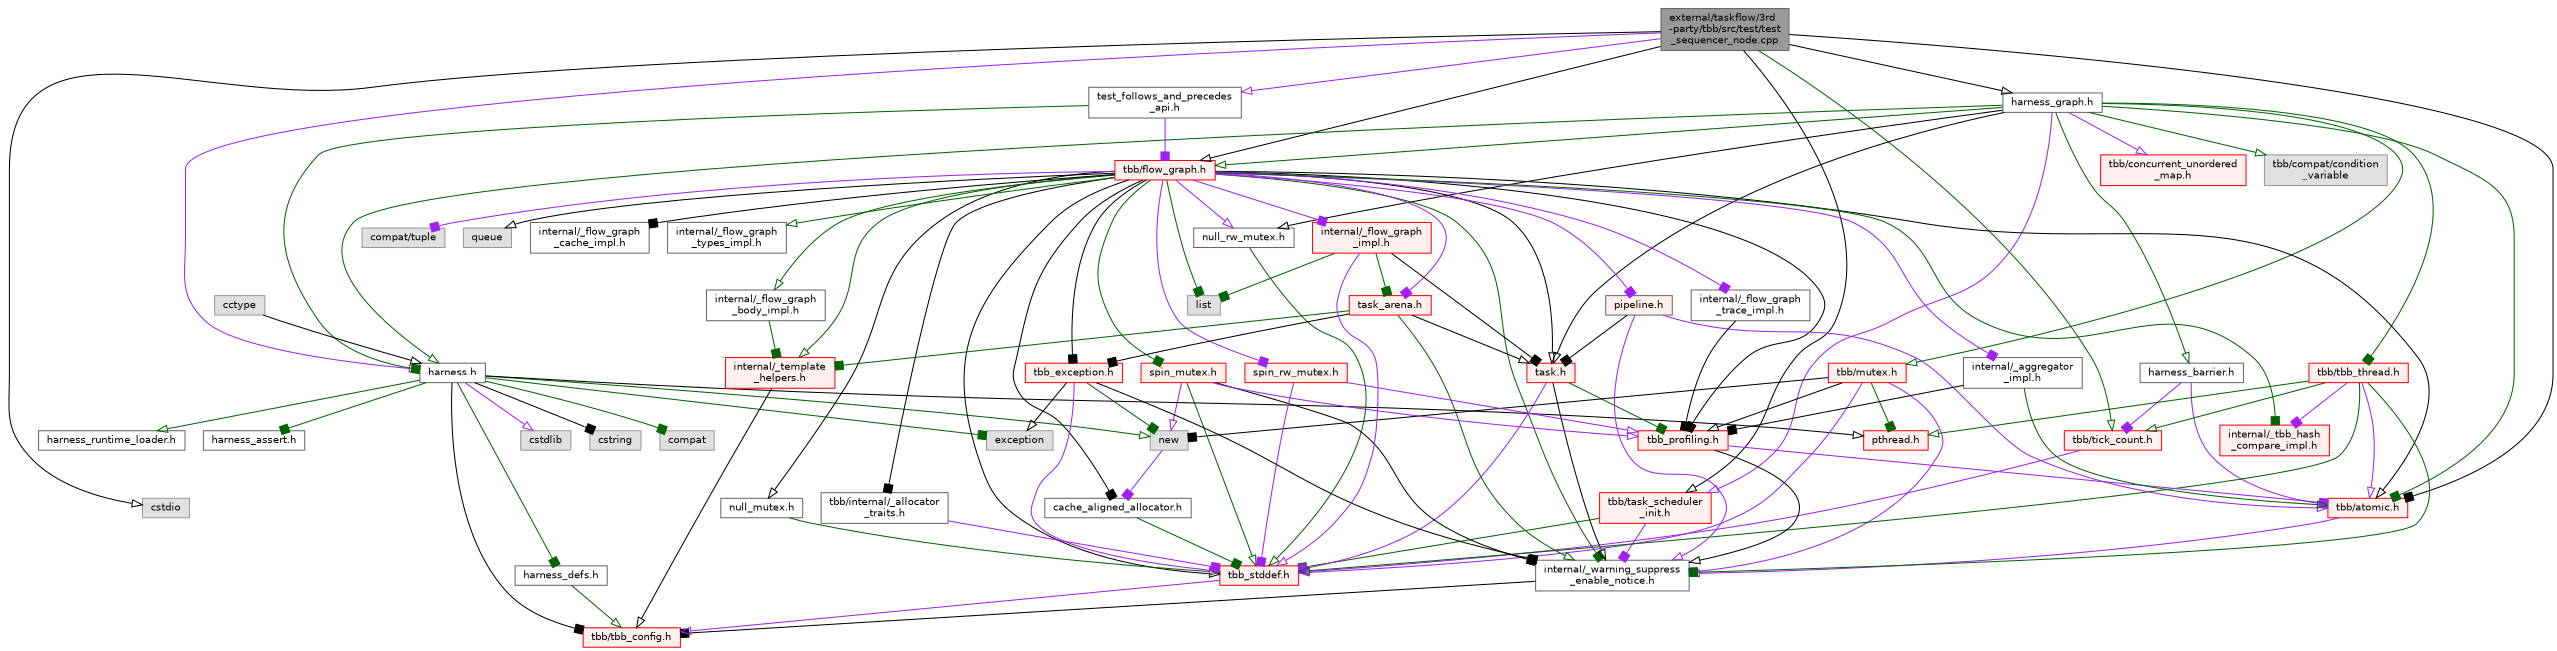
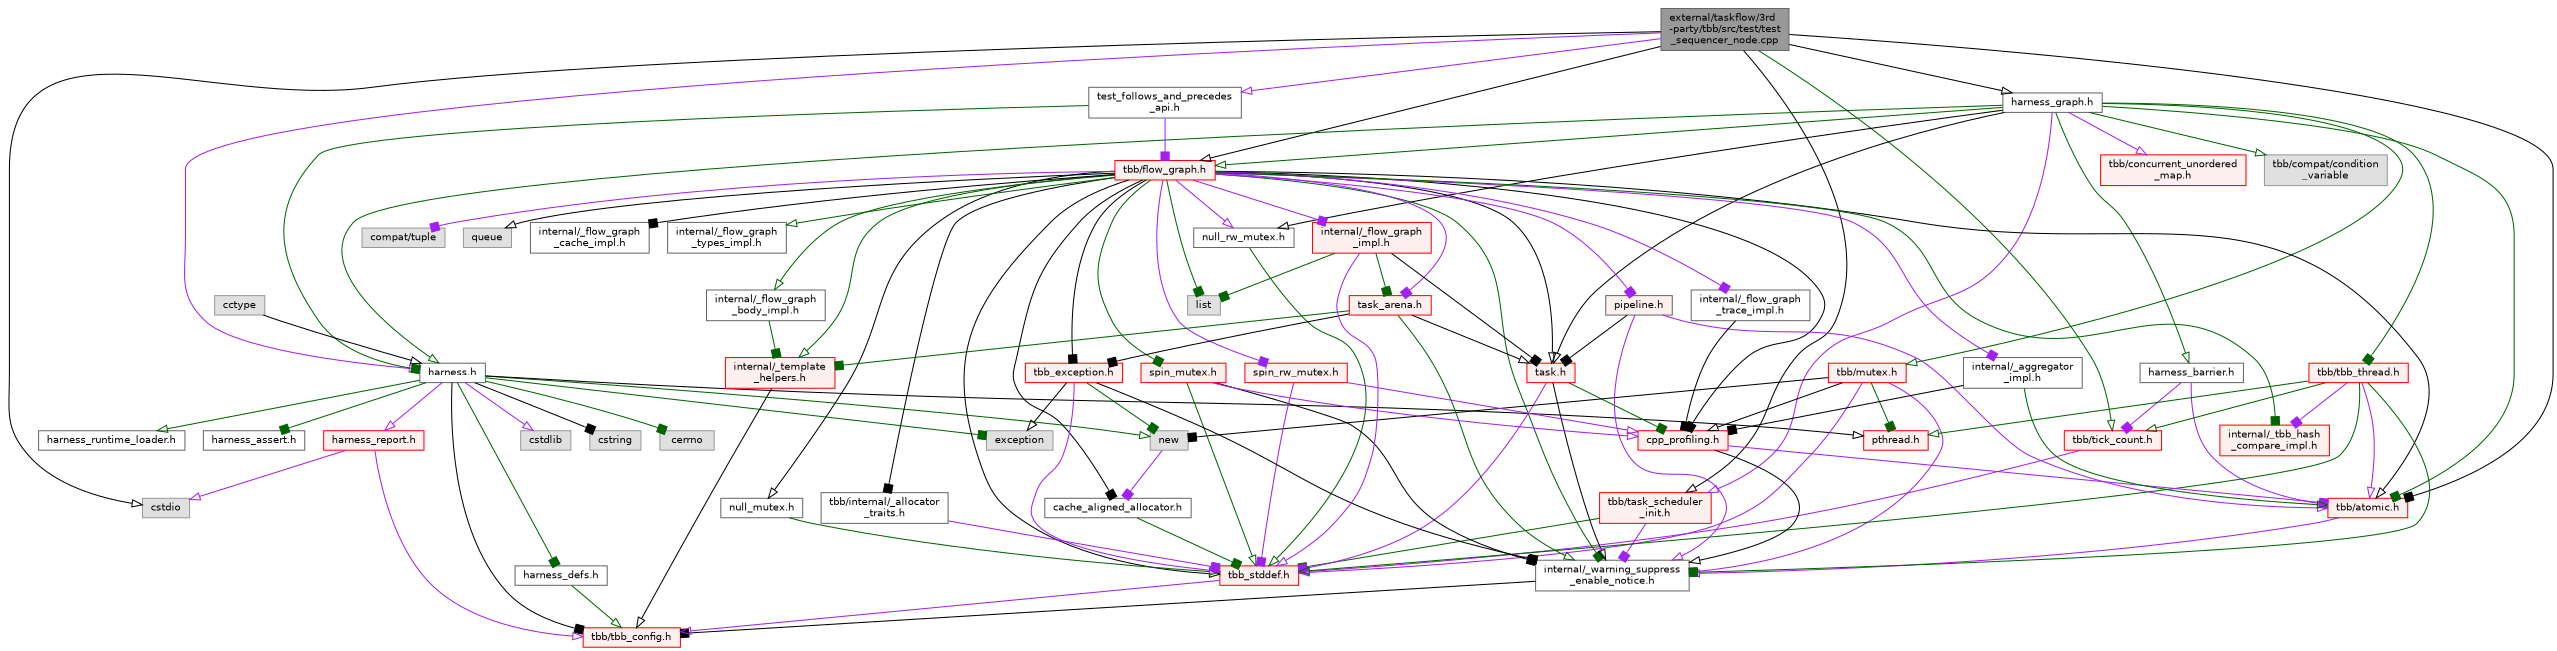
edge "spin_mutex.h" -> "new": removed
node "harness_report.h": added
node "compat": label "compat" -> "cerrno"
node "tbb_profiling.h": label "tbb_profiling.h" -> "cpp_profiling.h"
